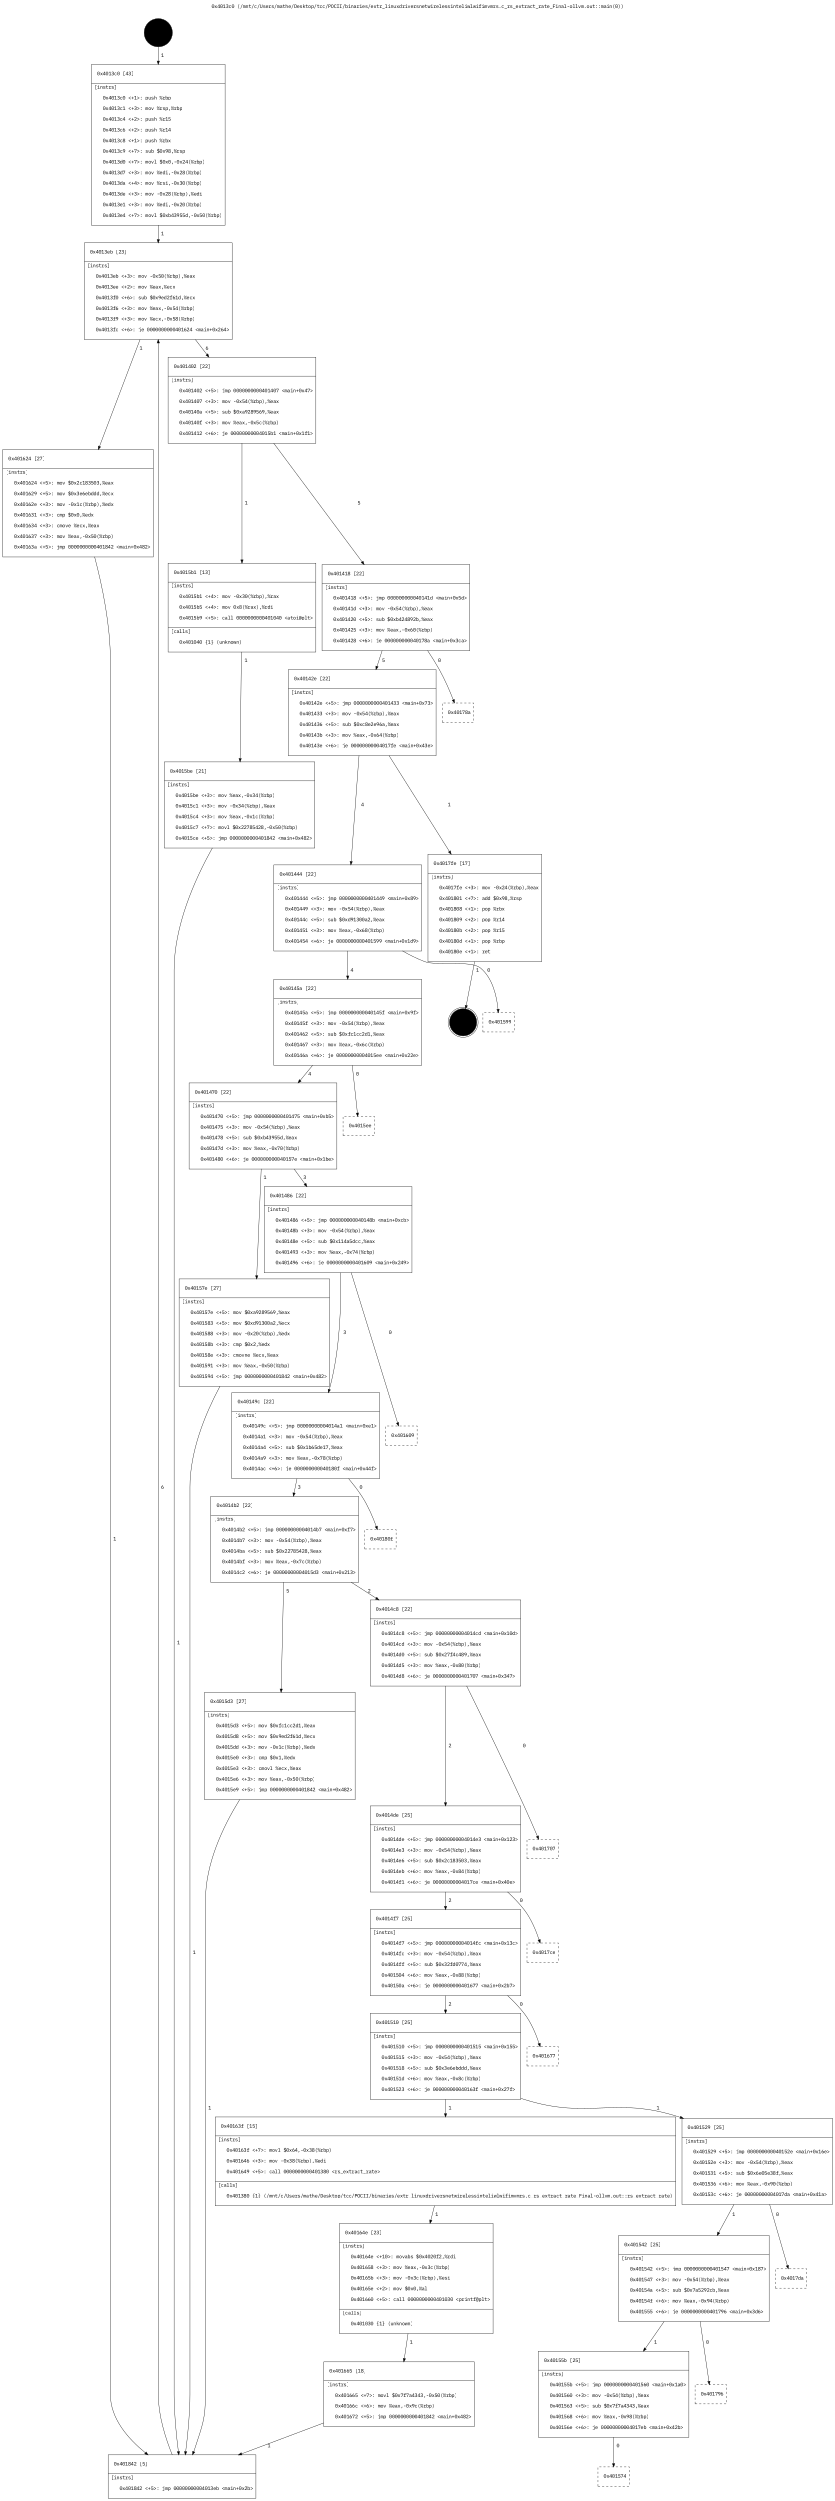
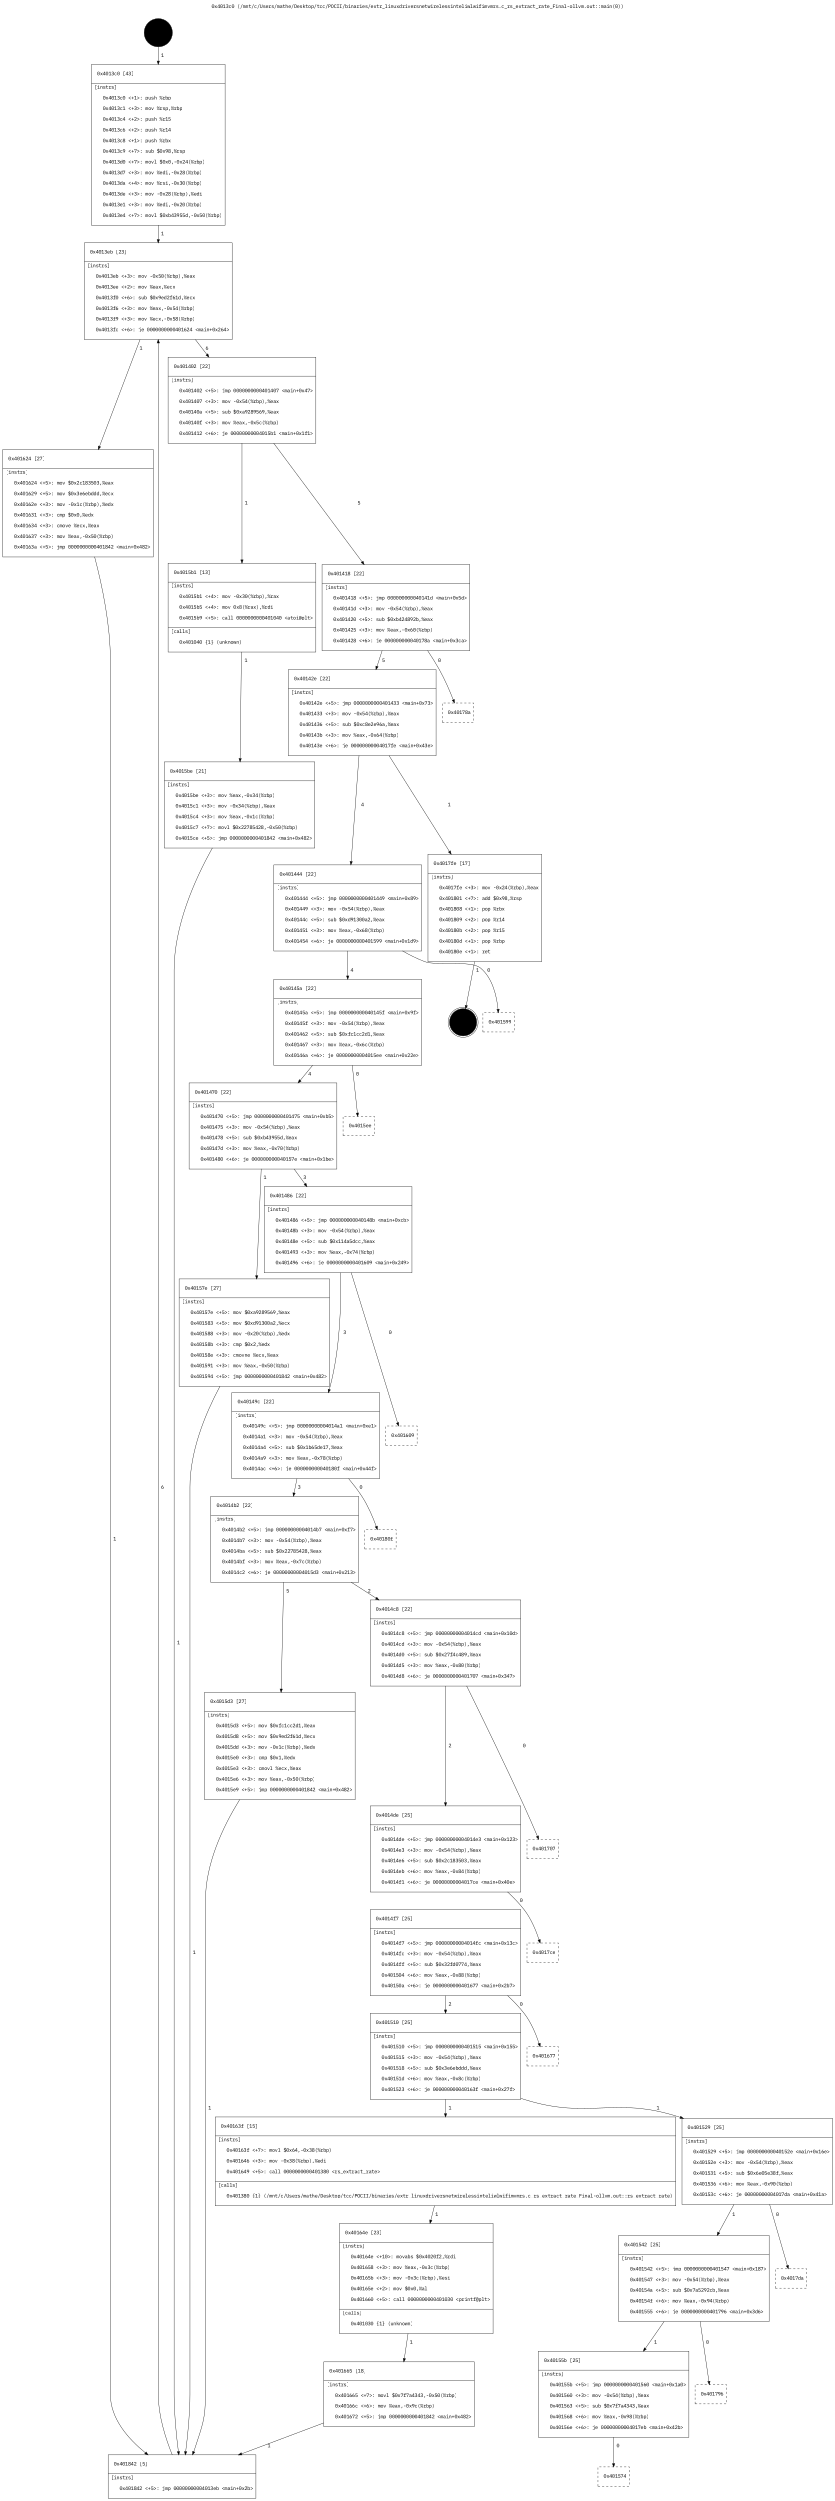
edge "0x4014de [25]" -> "0x4014f7 [25]": removed, label "2"
